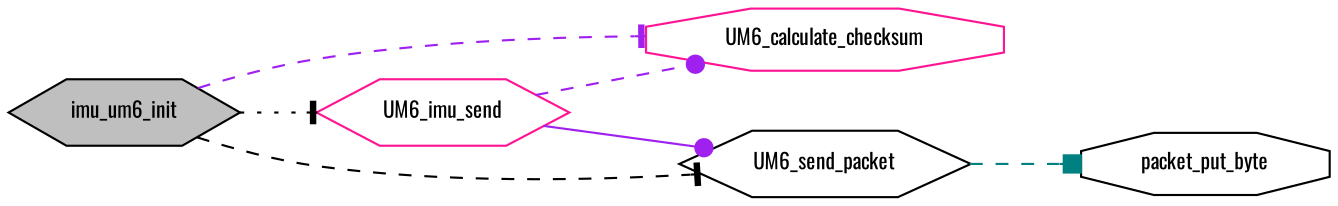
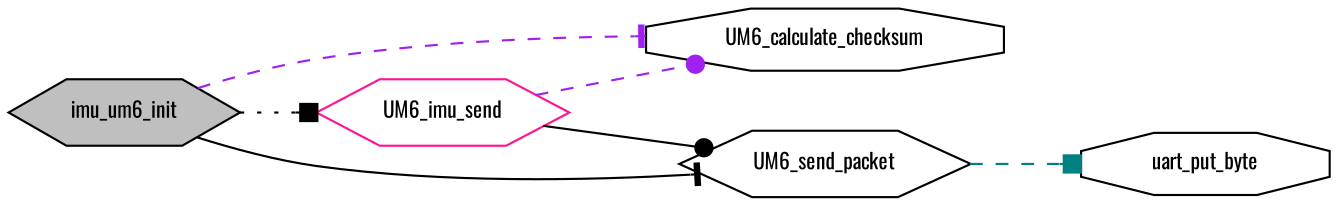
node "UM6_calculate_checksum": color deeppink -> black
edge "imu_um6_init" -> "UM6_imu_send": arrowhead tee -> box
edge "UM6_imu_send" -> "UM6_send_packet": color purple -> black
node "packet_put_byte": label "packet_put_byte" -> "uart_put_byte"
edge "imu_um6_init" -> "UM6_send_packet": style dashed -> solid
